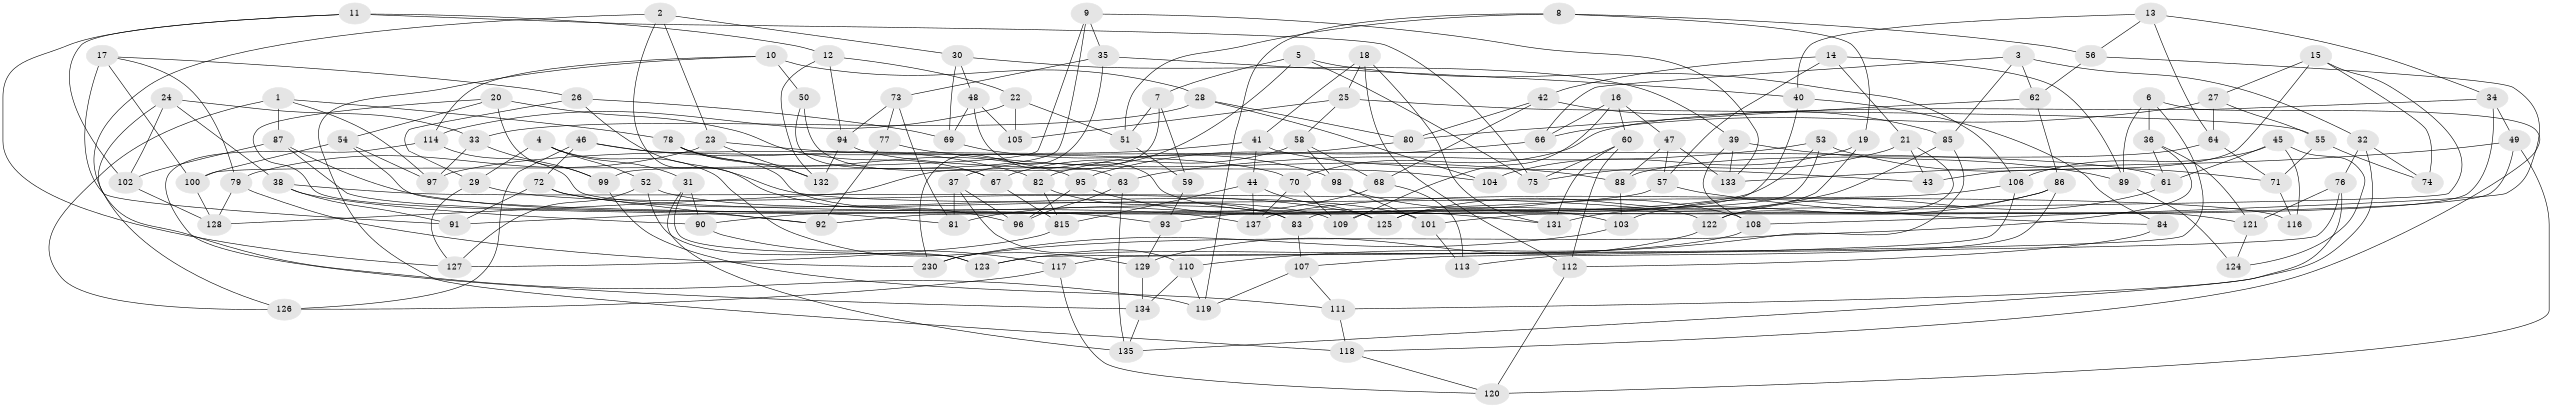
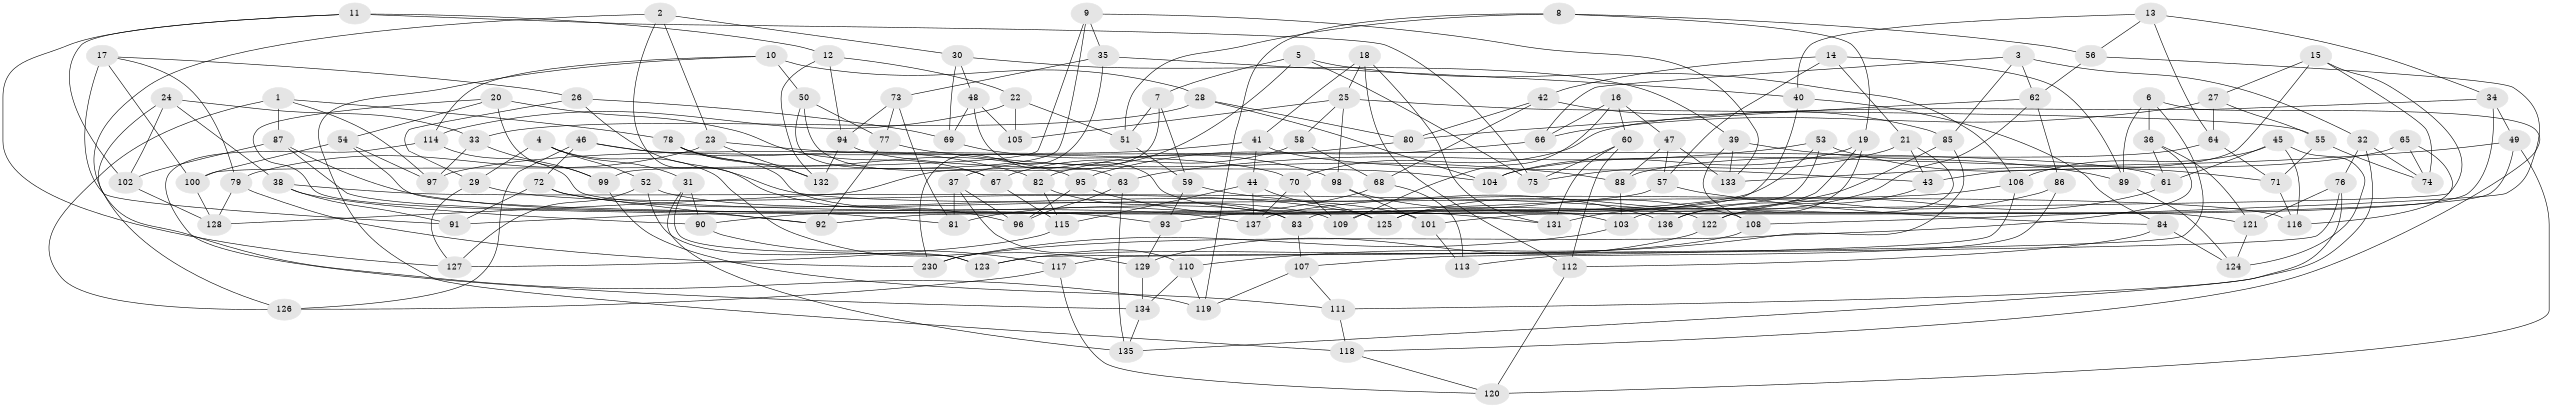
edge "50" -- "77": added
node "65": added
edge "58" -- "98": now "25" -- "98"
edge "86" -- "131": now "62" -- "131"
node "815": label "815" -> "115"
node "136": added
edge "84" -- "124": added
